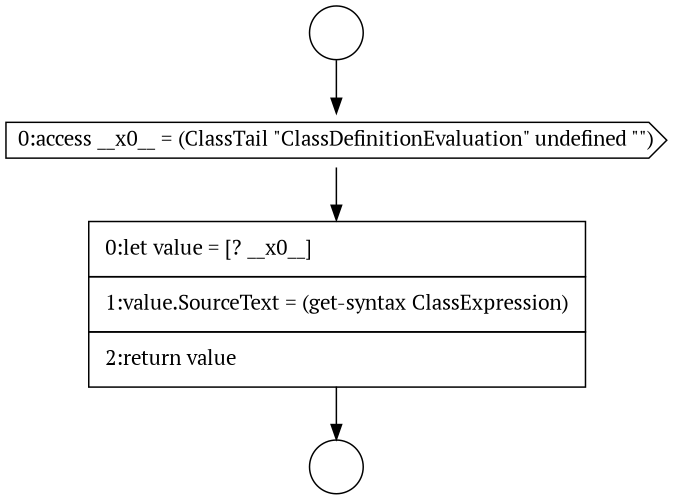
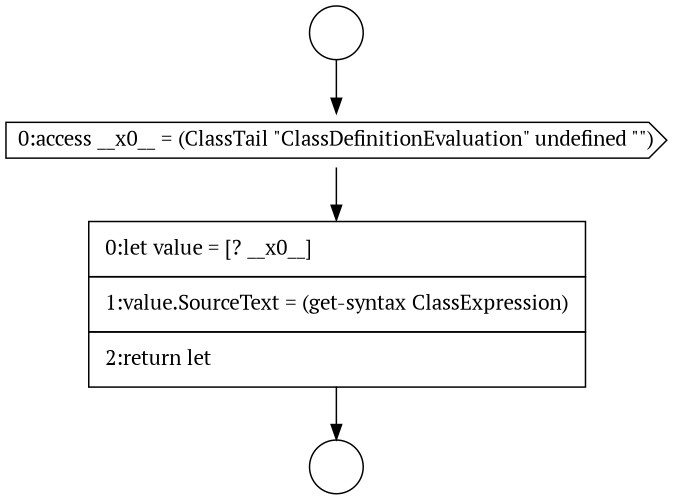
node "0:let value = [? __x0__]": text "2:return value" -> "2:return let"
